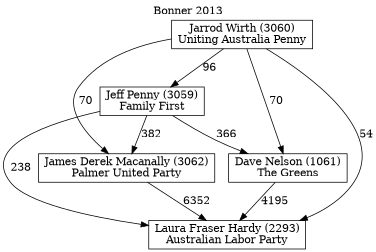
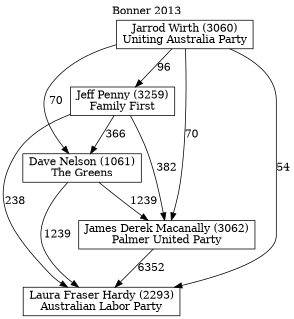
node "Jarrod Wirth (3060) Uniting Australia Penny": label "Jarrod Wirth (3060) Uniting Australia Penny" -> "Jarrod Wirth (3060) Uniting Australia Party"
node "Jeff Penny (3059) Family First": label "Jeff Penny (3059) Family First" -> "Jeff Penny (3259) Family First"
edge "Dave Nelson (1061) The Greens" -> "James Derek Macanally (3062) Palmer United Party": added, label "1239"
edge "Dave Nelson (1061) The Greens" -> "Laura Fraser Hardy (2293) Australian Labor Party": label "4195" -> "1239"
